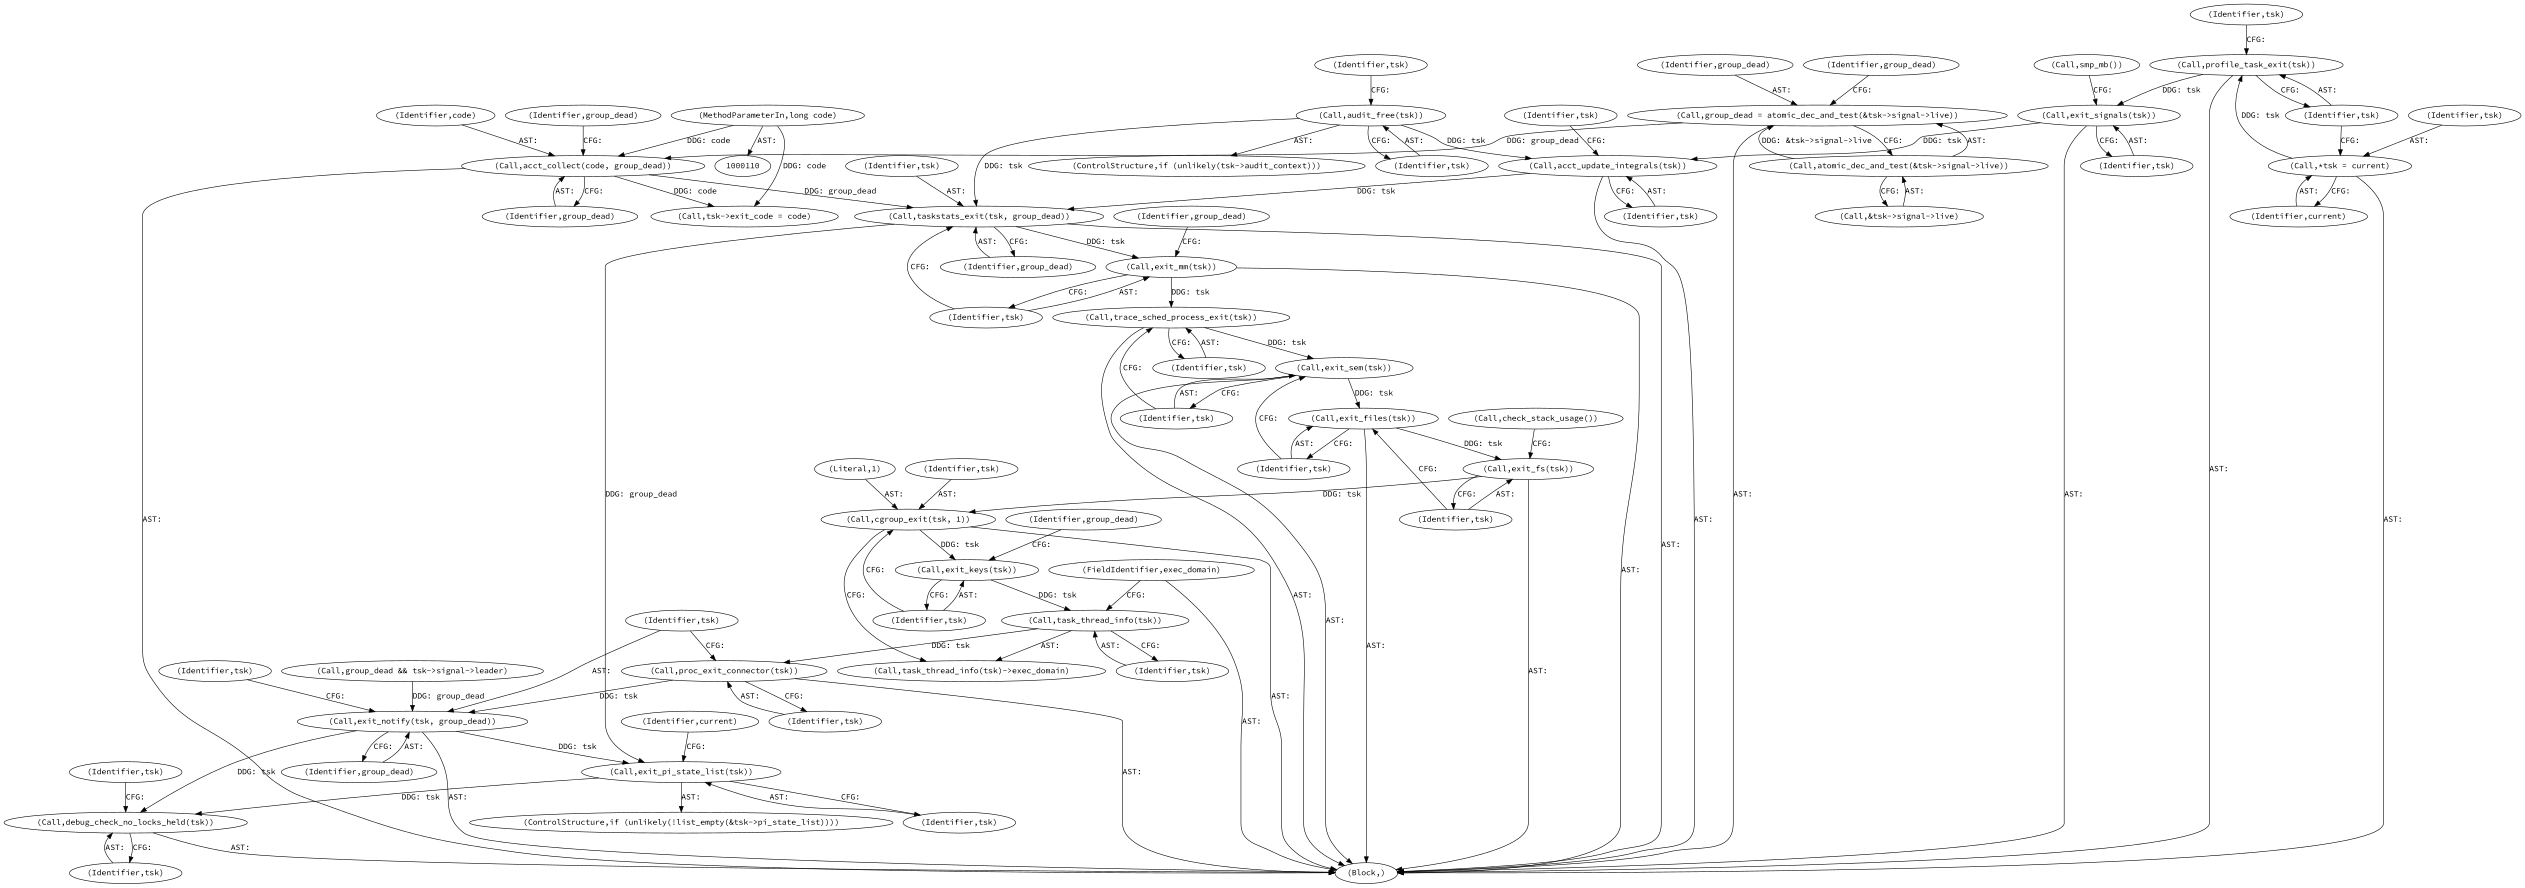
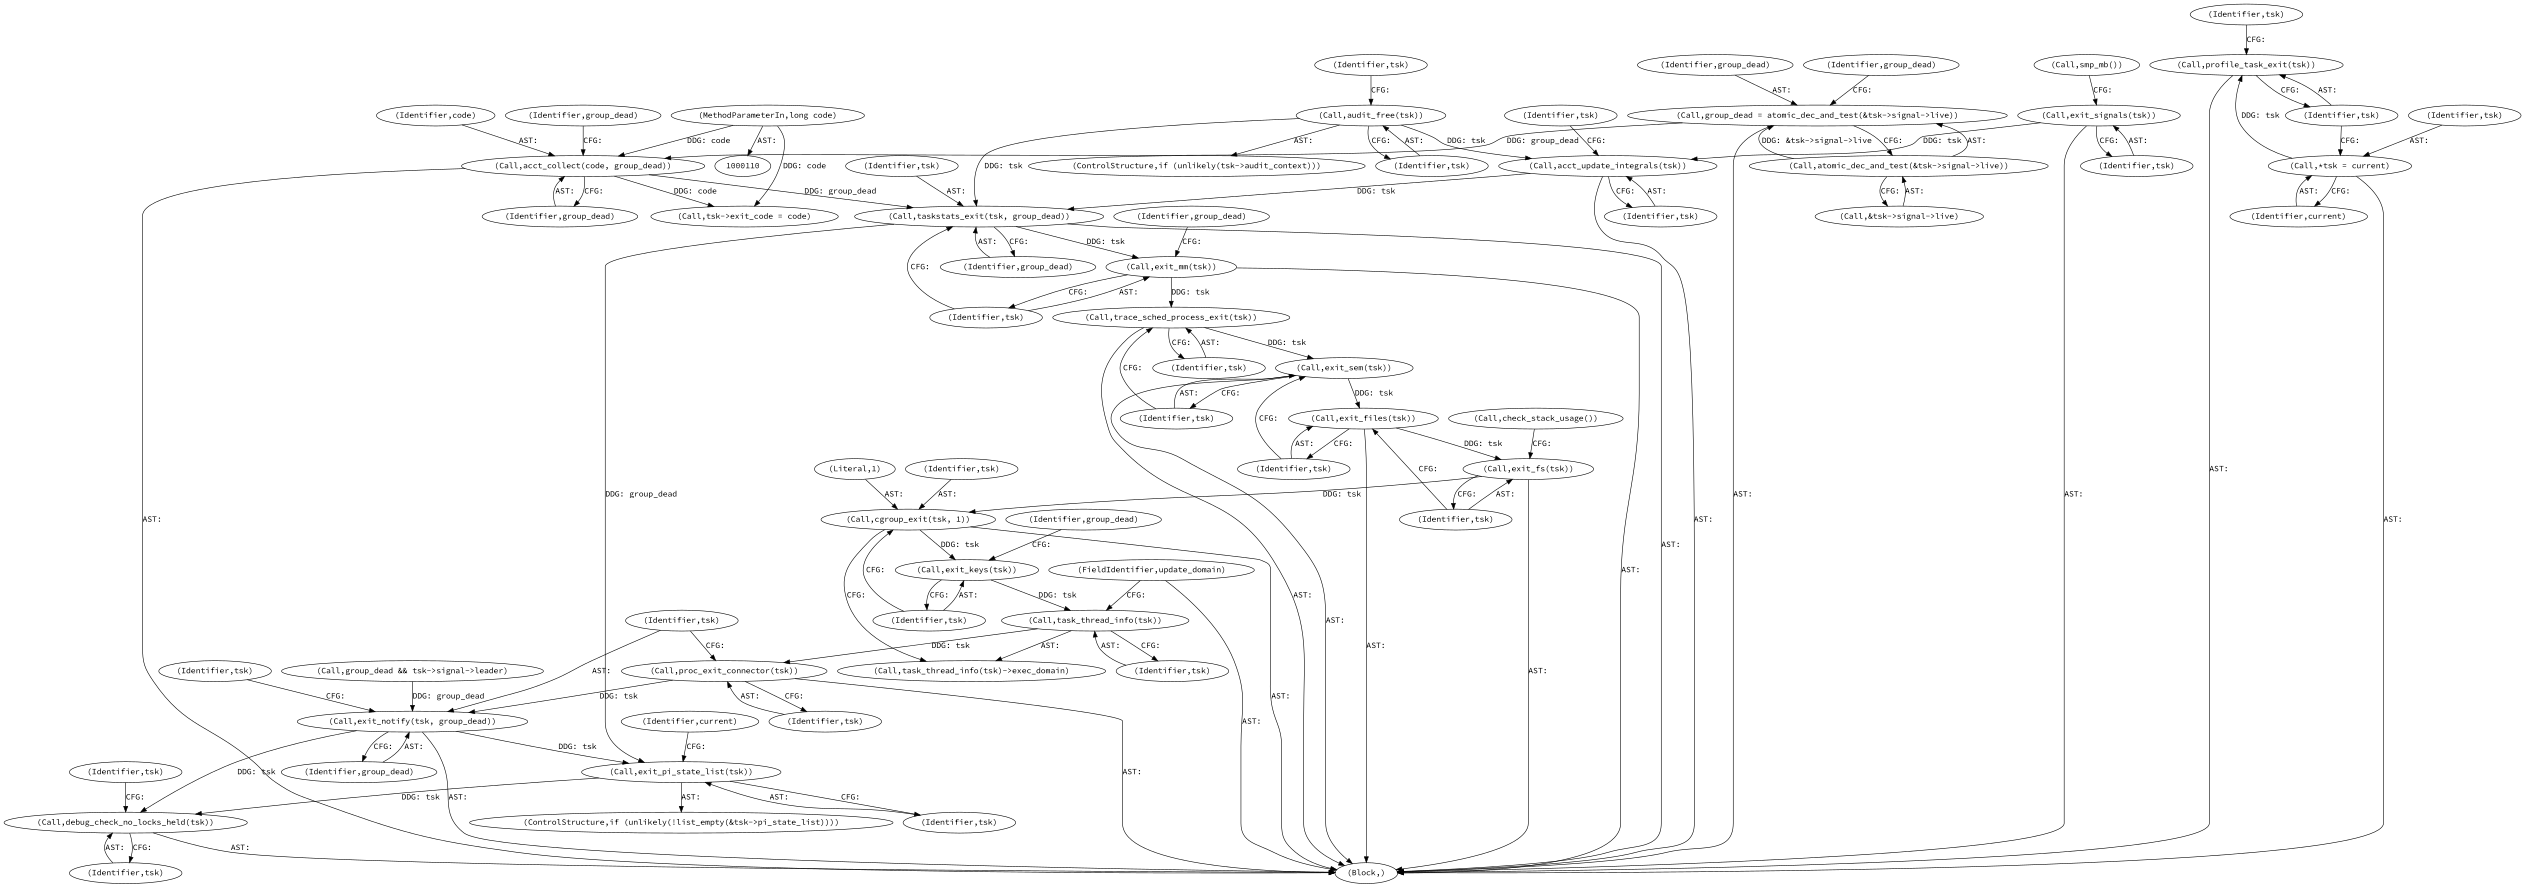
edge "(Call,profile_task_exit(tsk))" -> "(Call,exit_signals(tsk))": removed, label "DDG: tsk"
node "(FieldIdentifier,exec_domain)": label "(FieldIdentifier,exec_domain)" -> "(FieldIdentifier,update_domain)"
